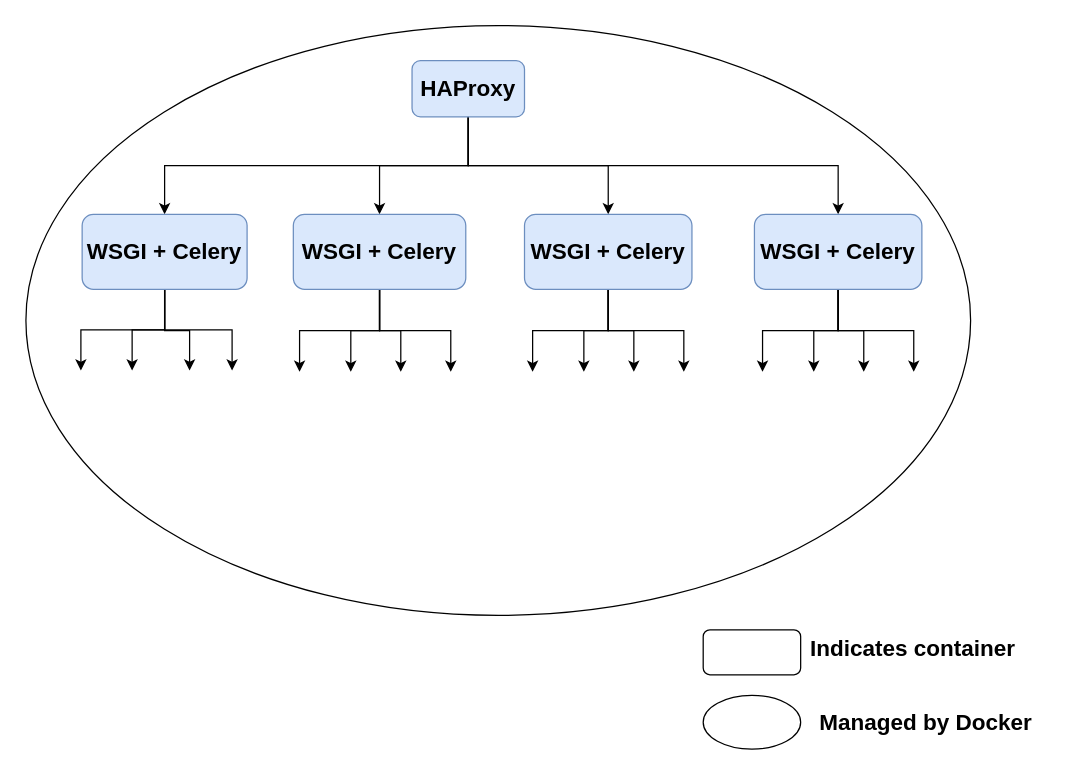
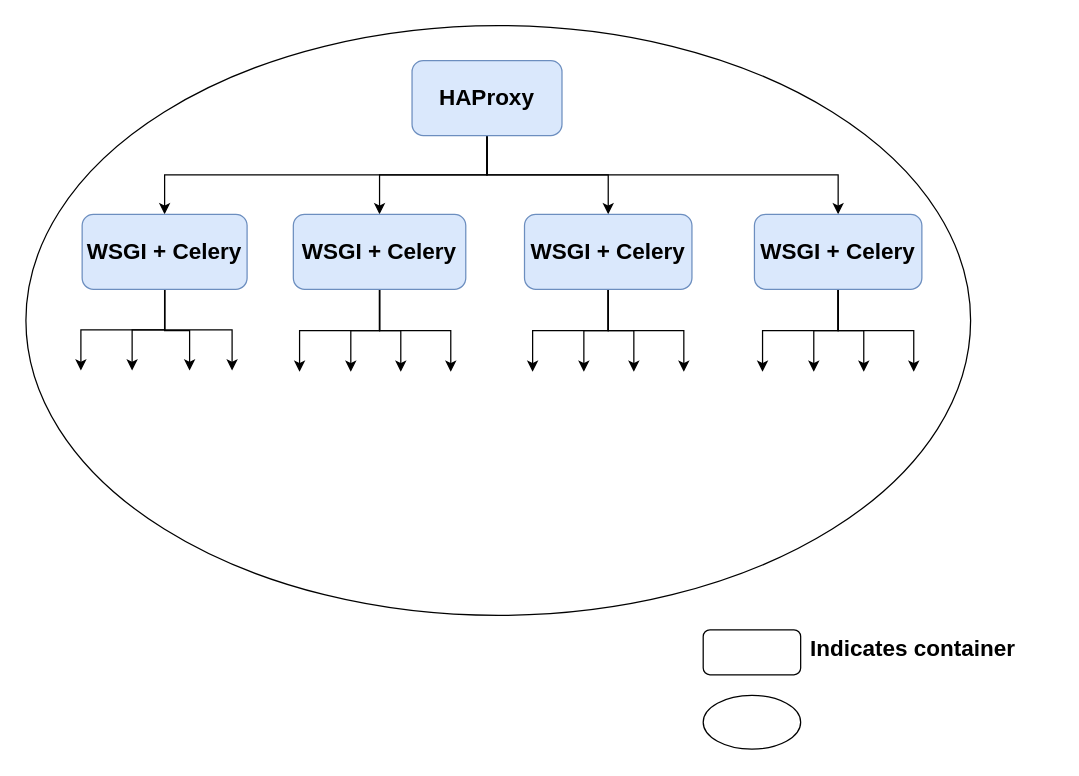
node "HAProxy": size 113x56 -> 150x75
node "Managed by Docker": removed
